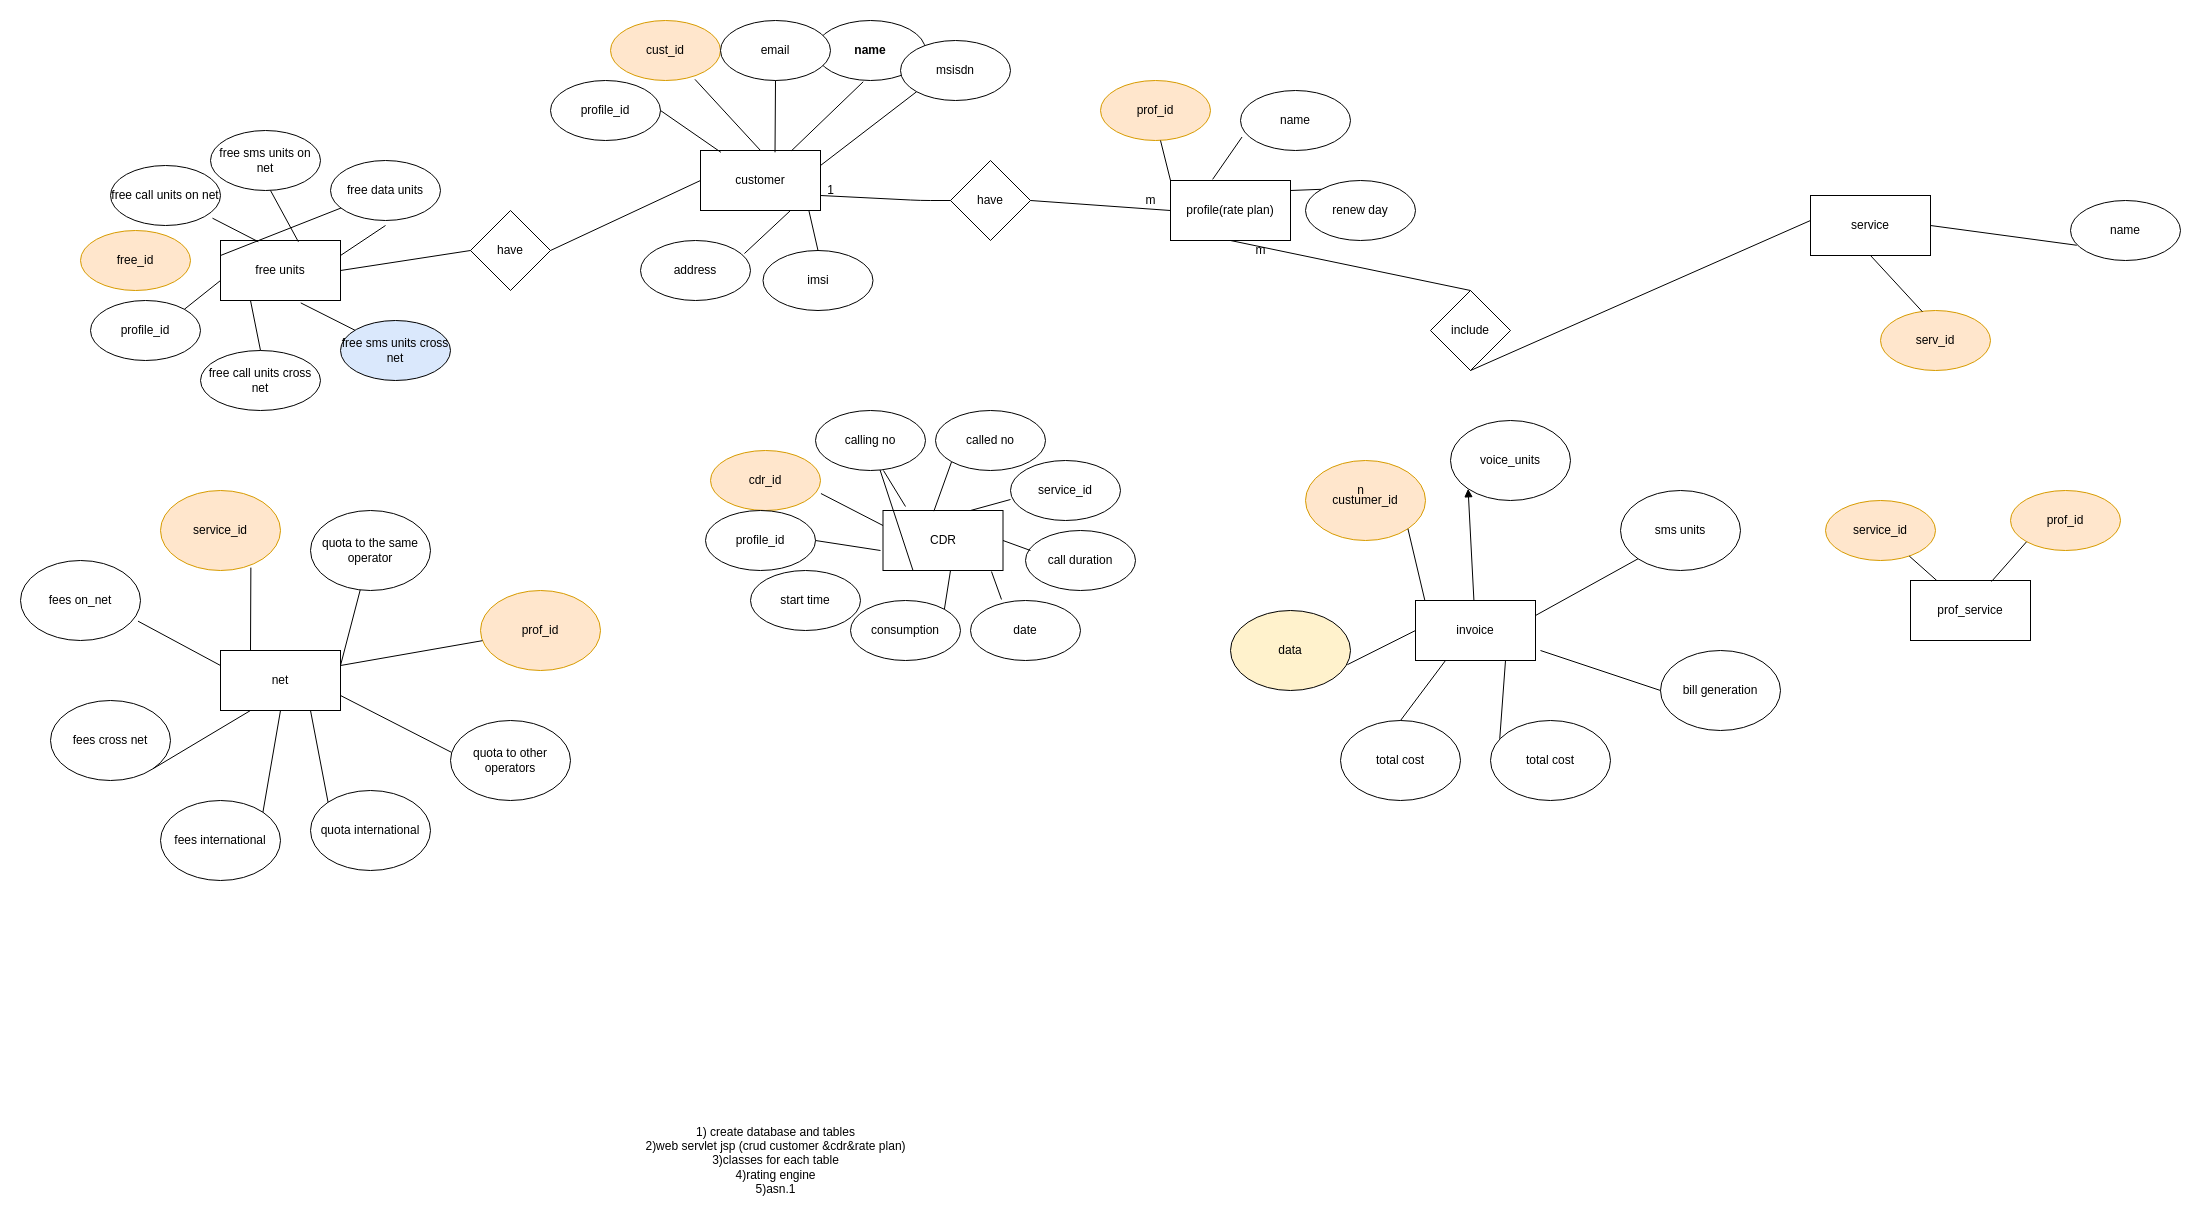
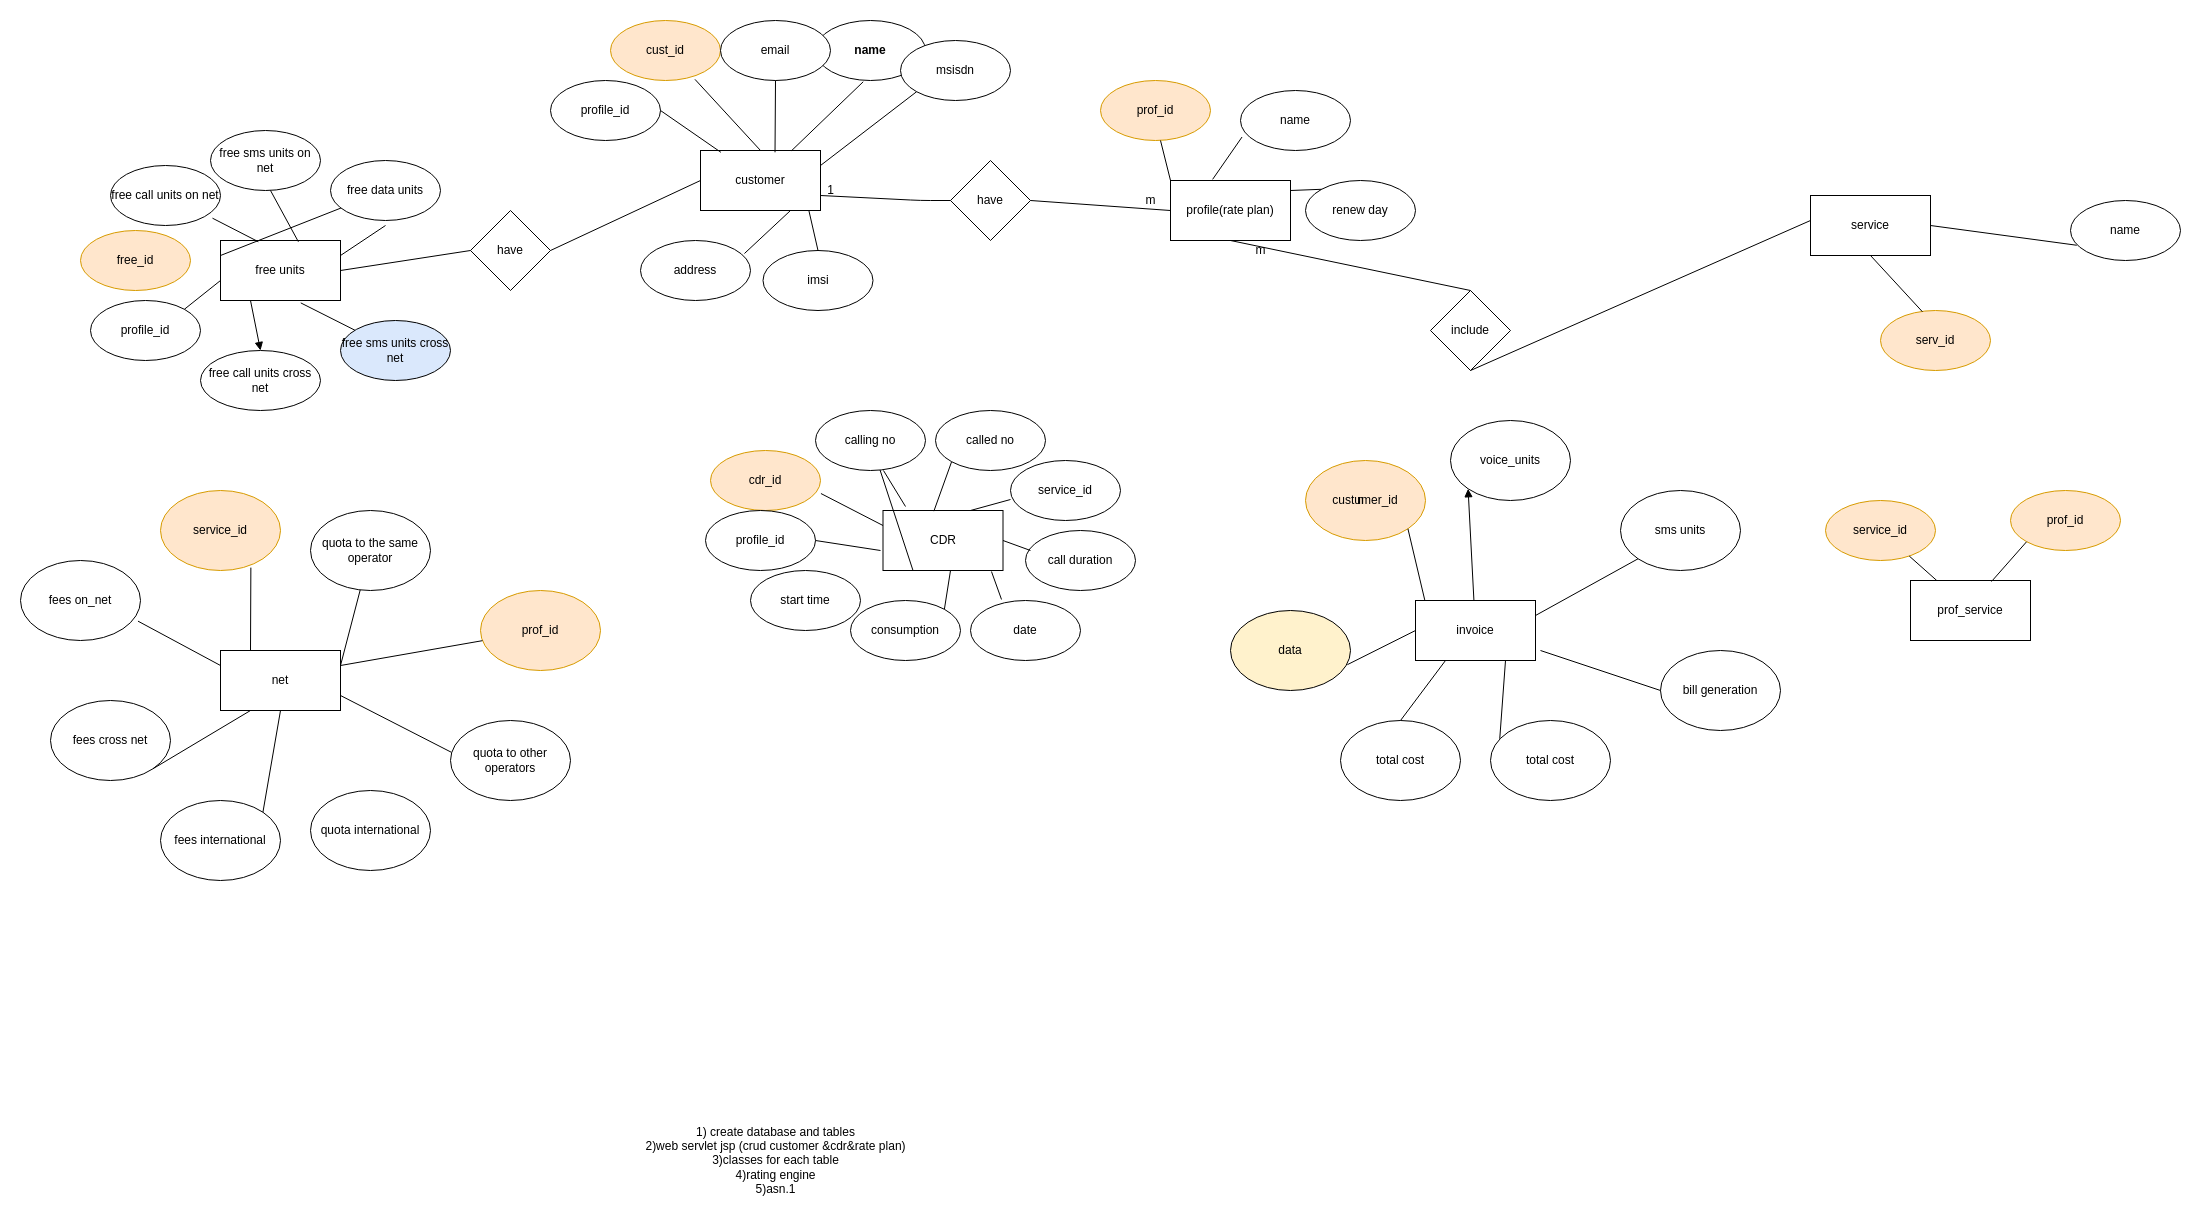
edge "free units" -- "free call units cross net": arrowhead none -> block
node "n": moved (1361, 491) -> (1361, 501)
edge "net" -- "quota international": removed
